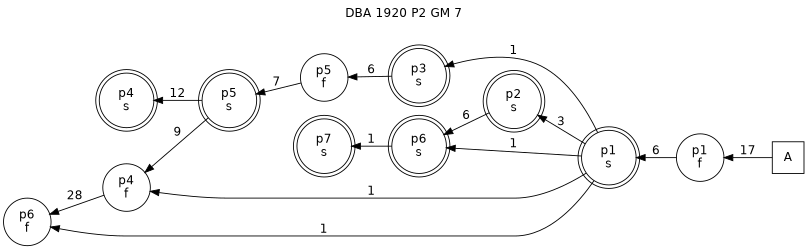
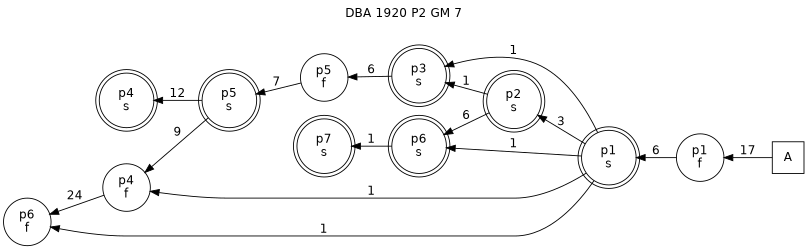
edge "p2 s" -> "p3 s": added, label "1"
edge "p4 f" -> "p6 f": label "28" -> "24"
